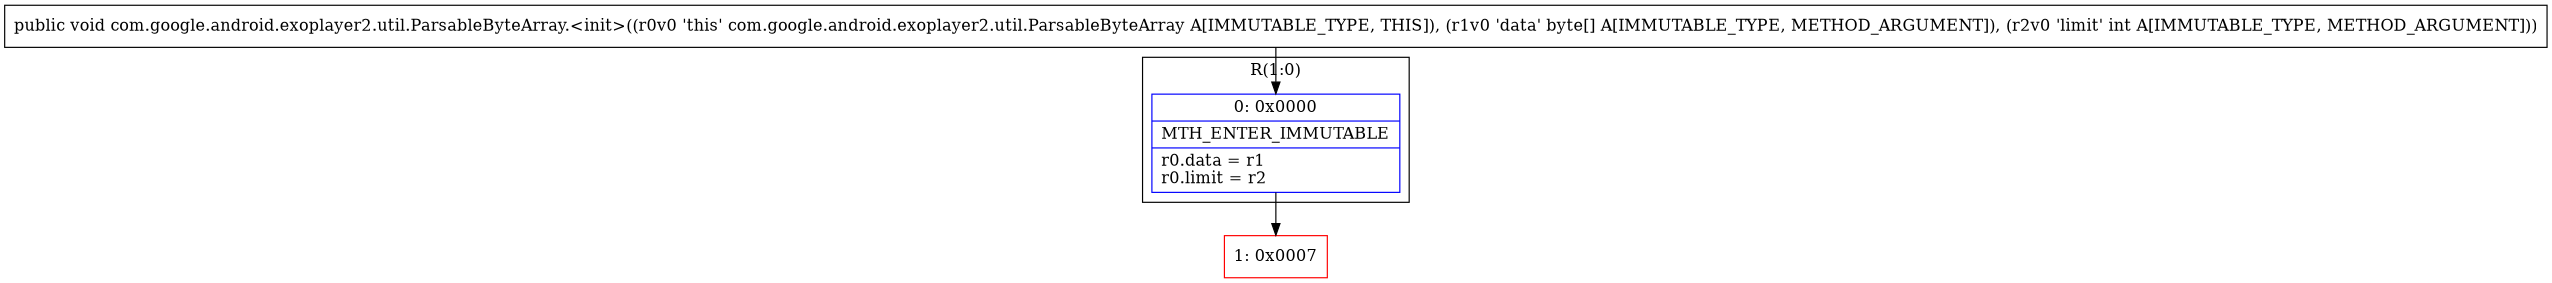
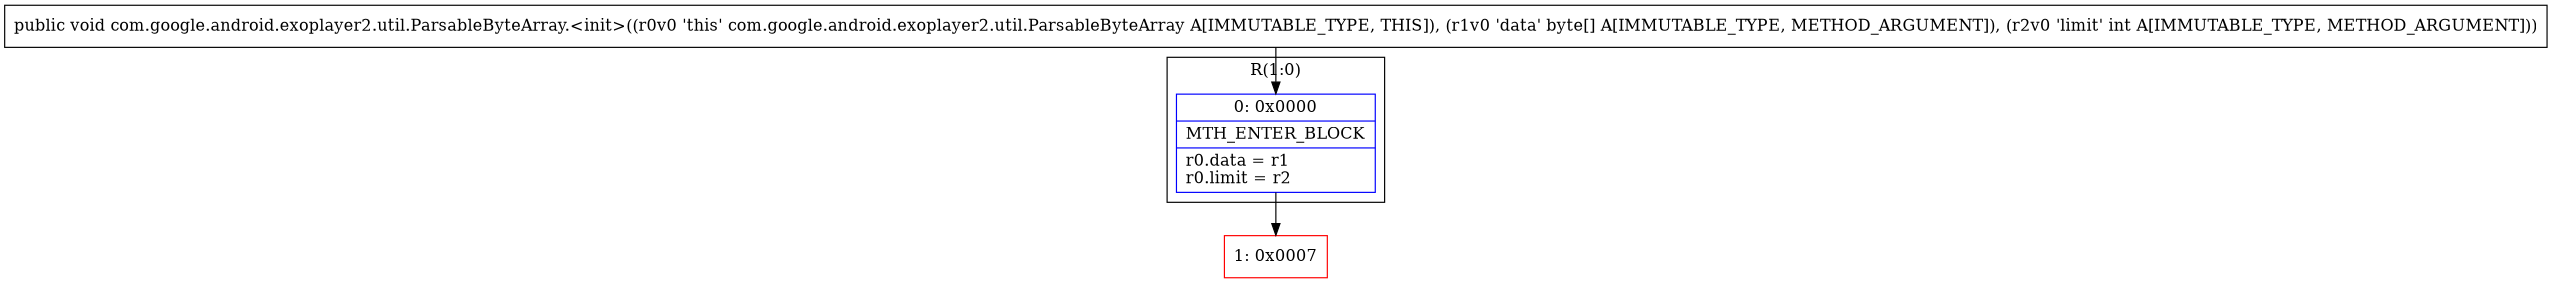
node "0: 0x0000": text "MTH_ENTER_IMMUTABLE" -> "MTH_ENTER_BLOCK"
